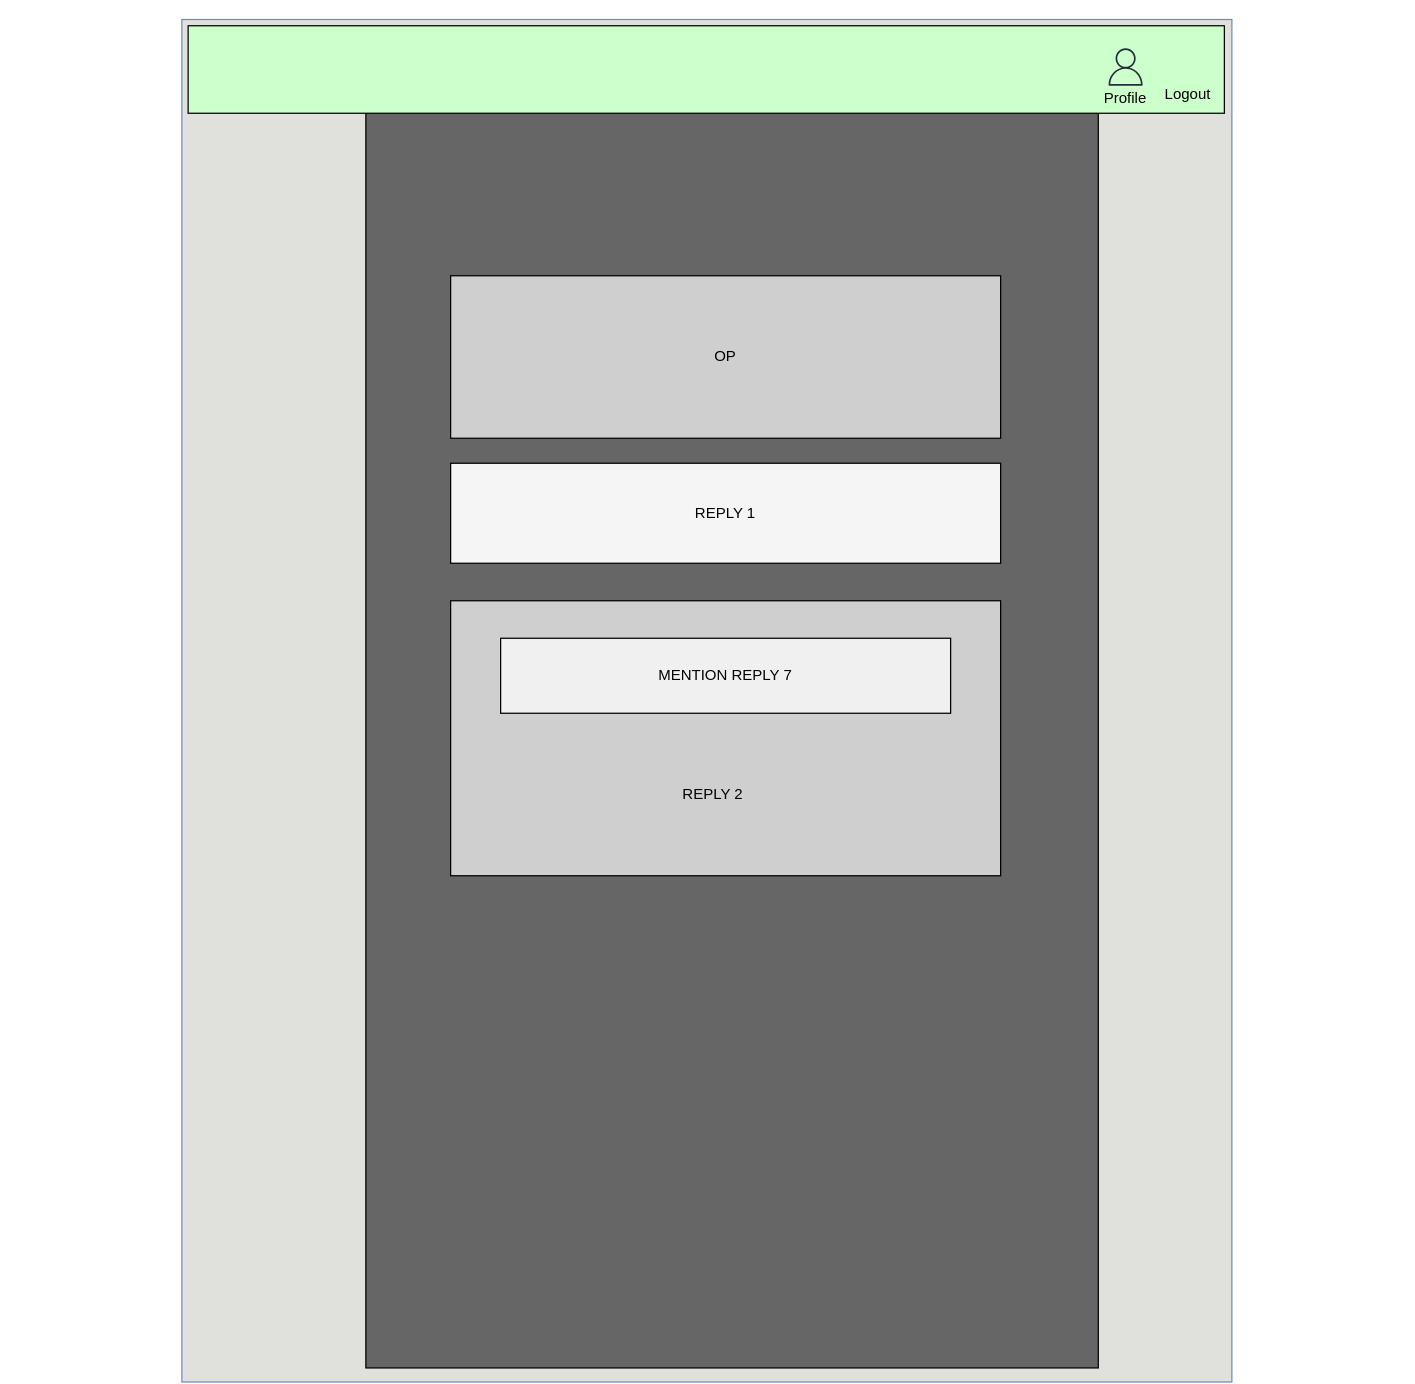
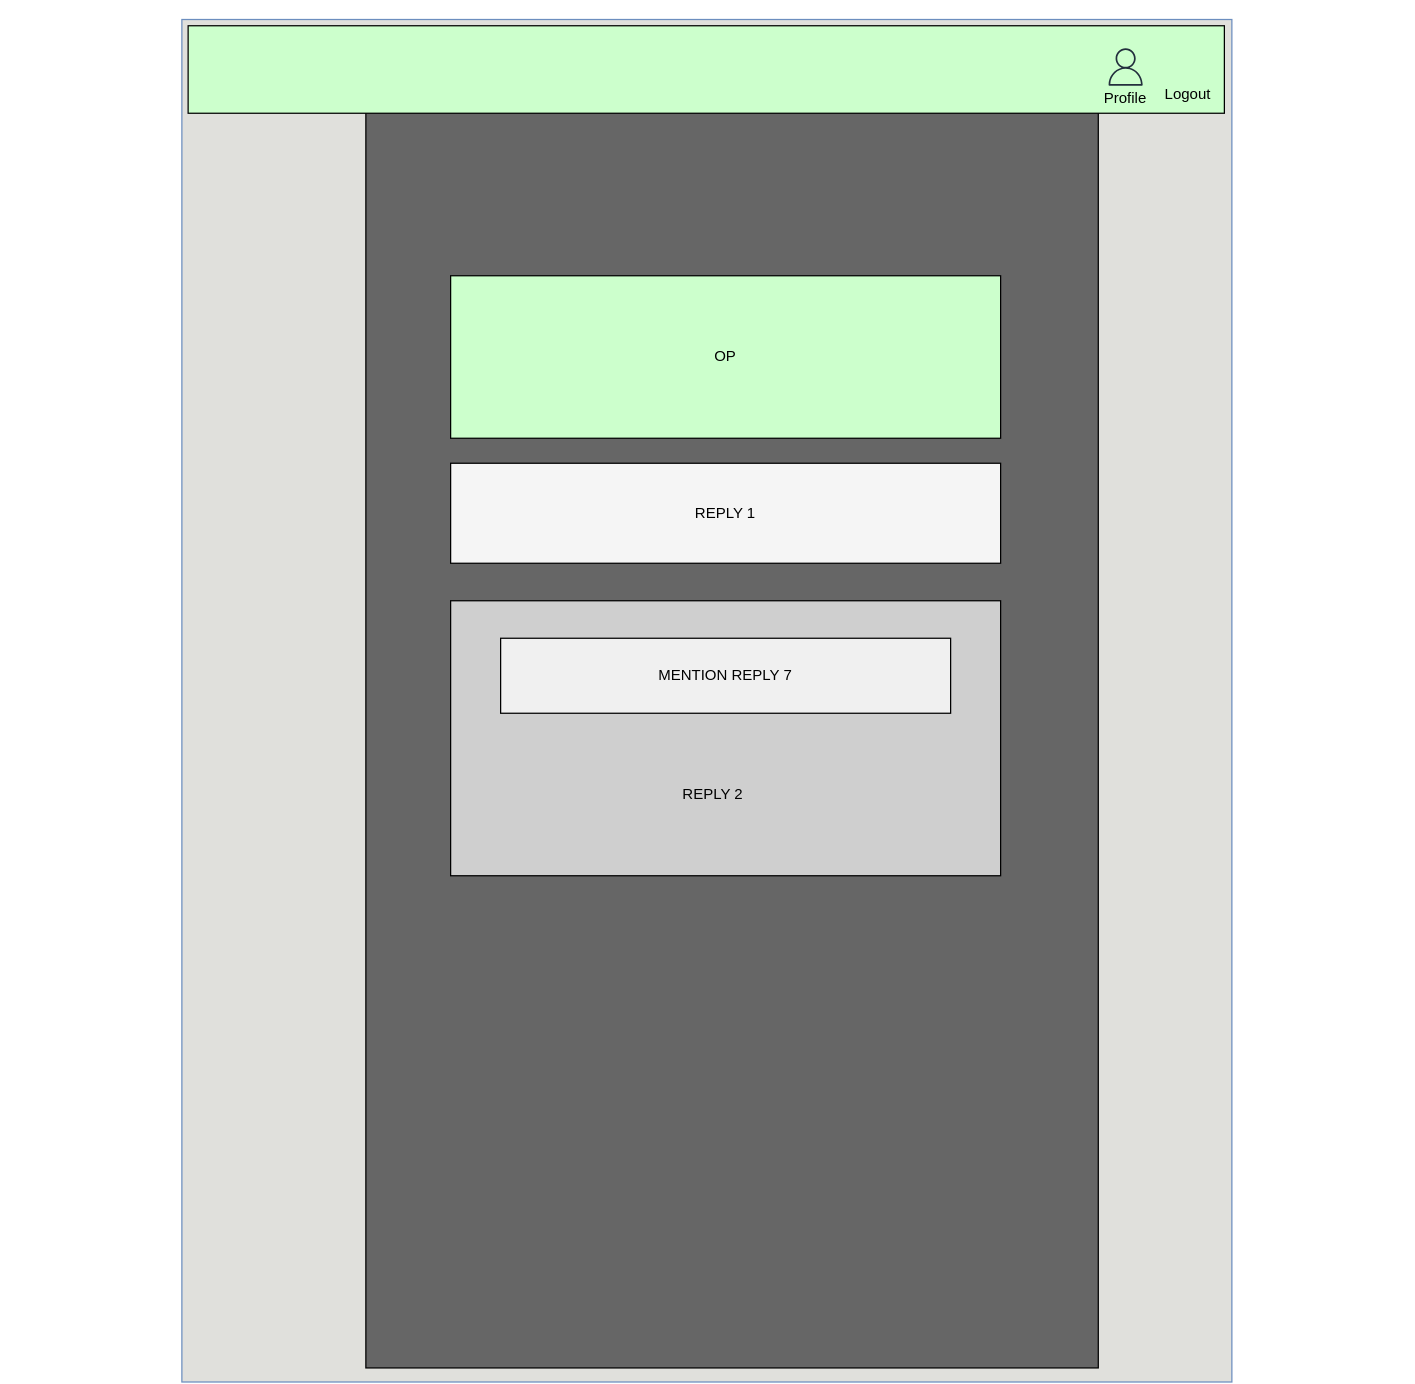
node "OP": fillcolor #cfcfcf -> #ccffcc
